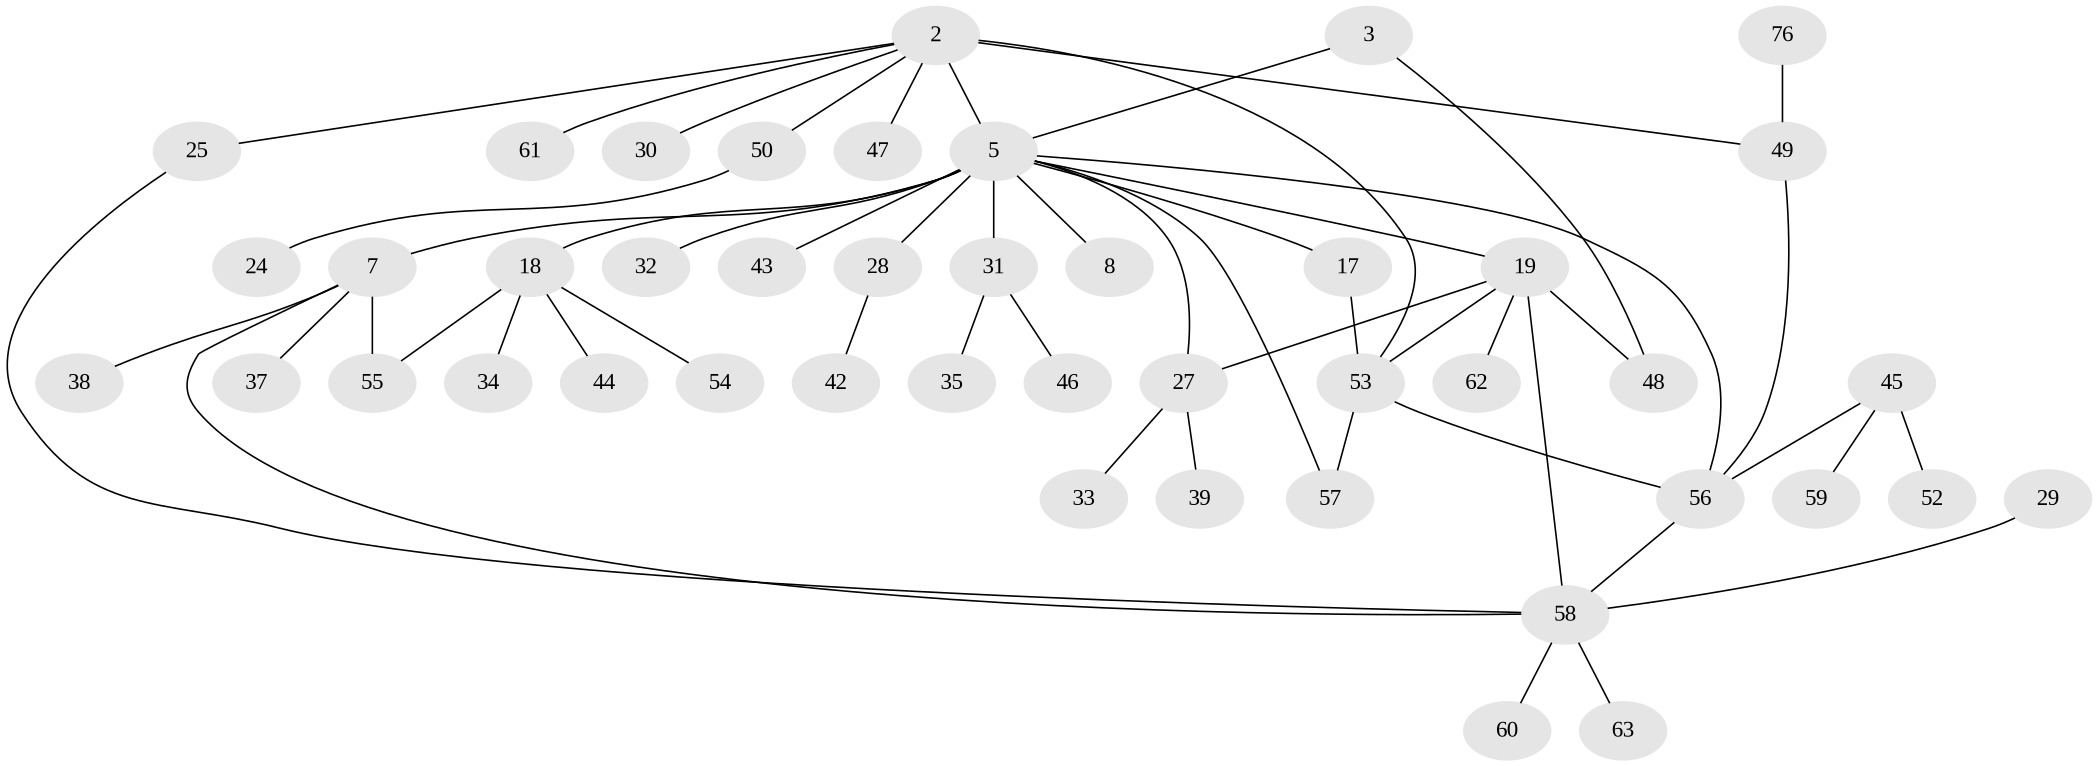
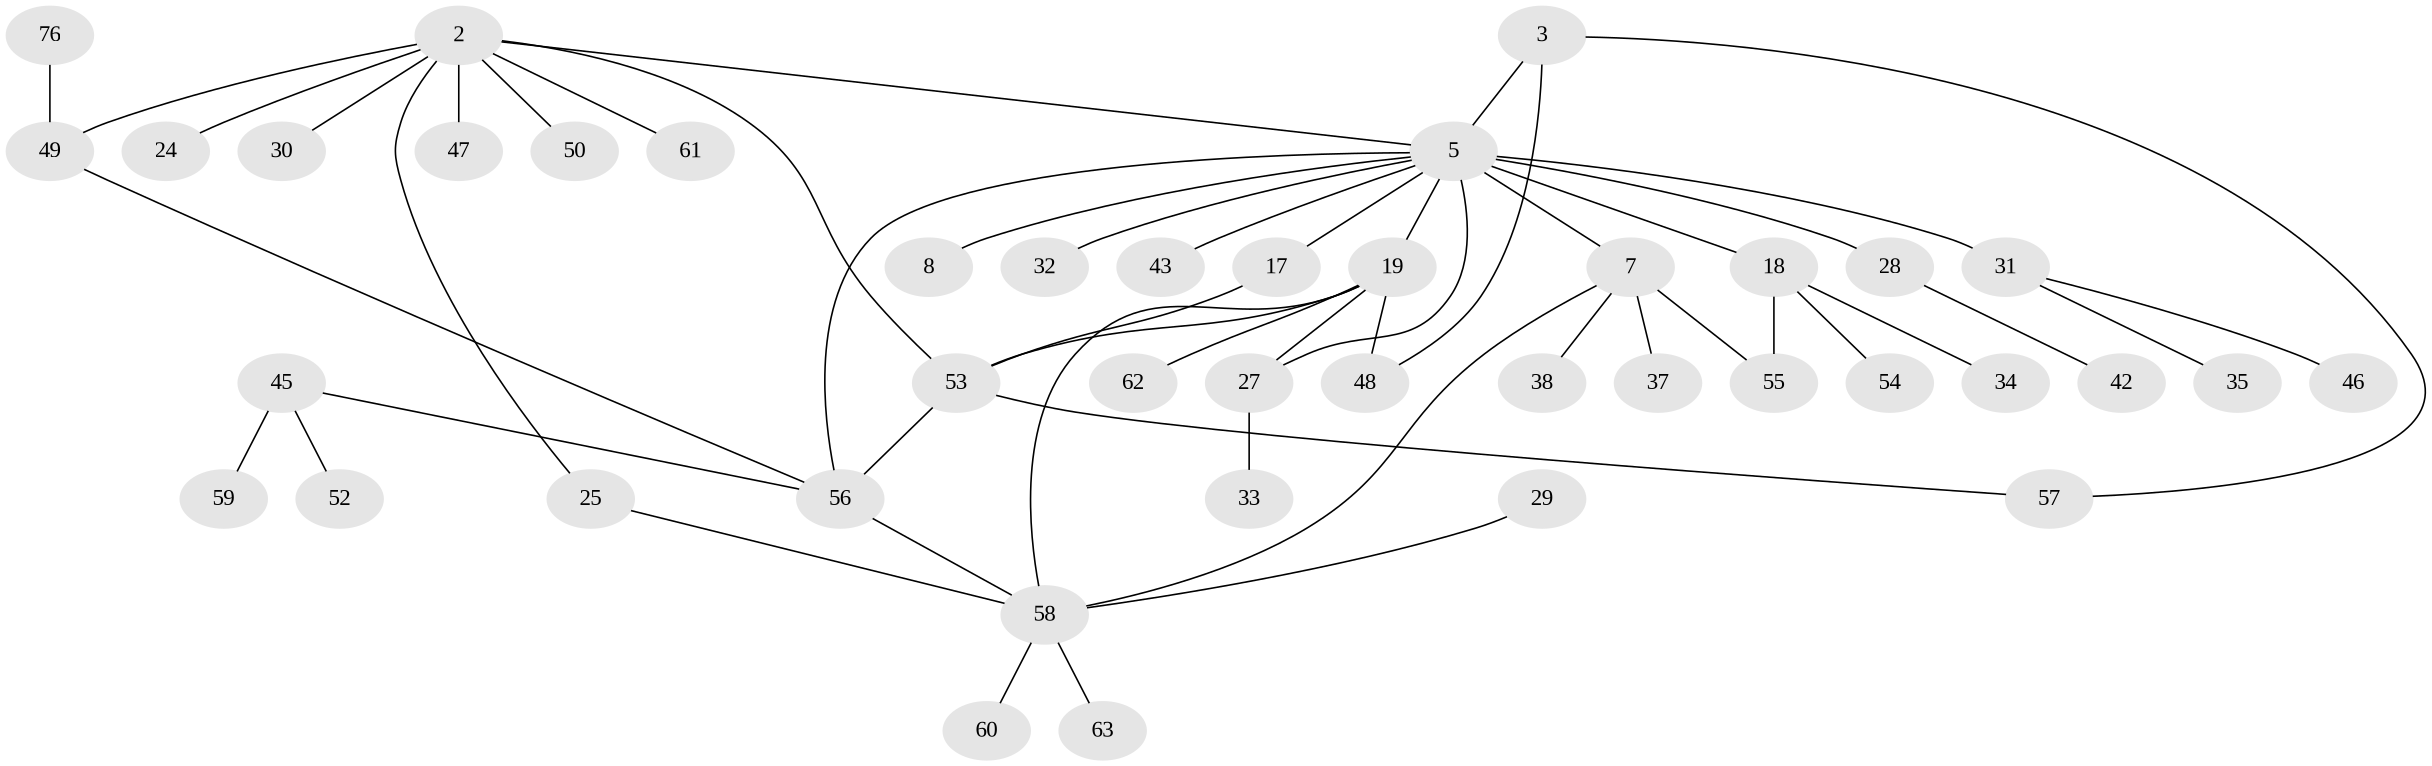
edge "50" -- "24": now "2" -- "24"
edge "5" -- "57": now "3" -- "57"
node "44": removed
node "39": removed
